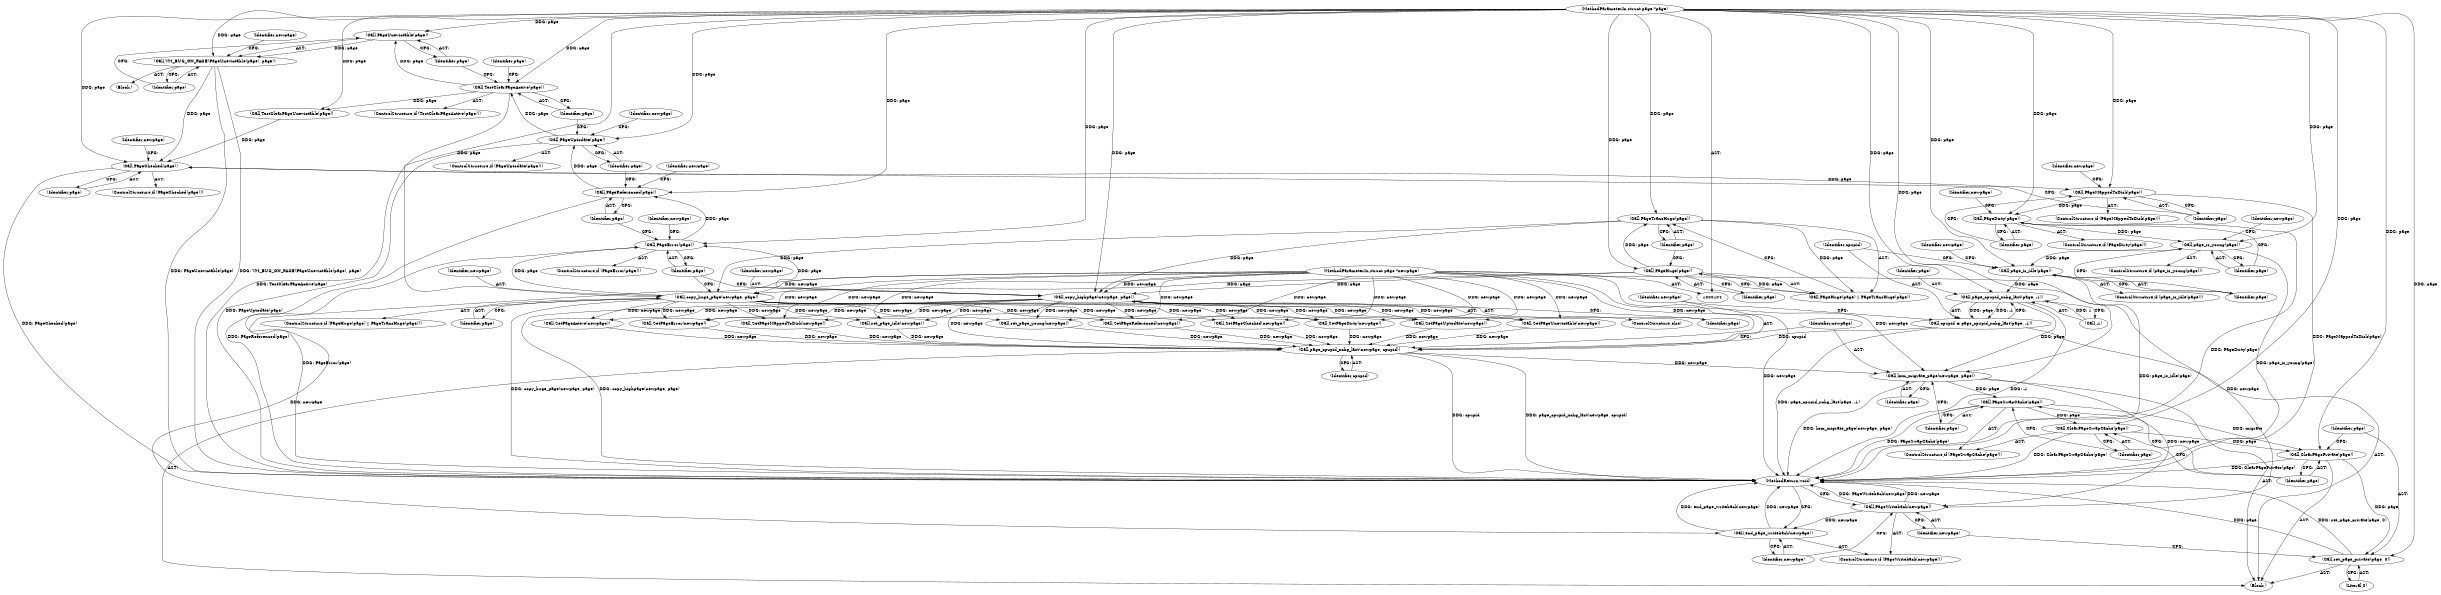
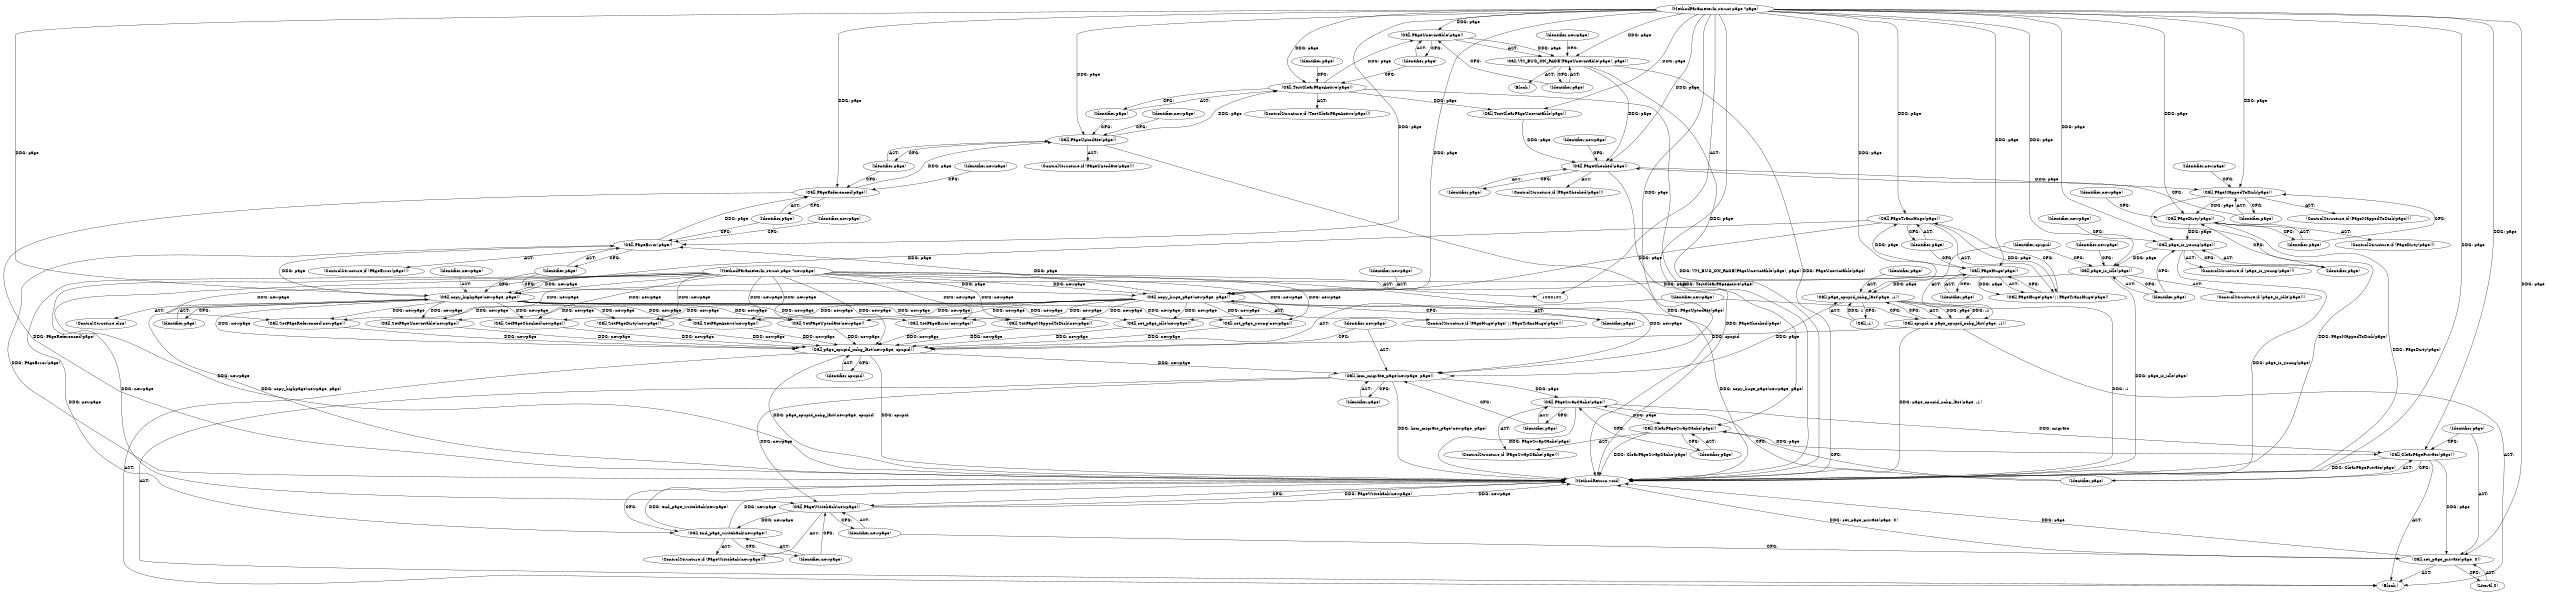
edge "(MethodParameterIn,struct page *page)" -> "(MethodReturn,void)": added, label "DDG: page"
edge "(MethodParameterIn,struct page *newpage)" -> "(Call,SetPageActive(newpage))": added, label "DDG: newpage"
